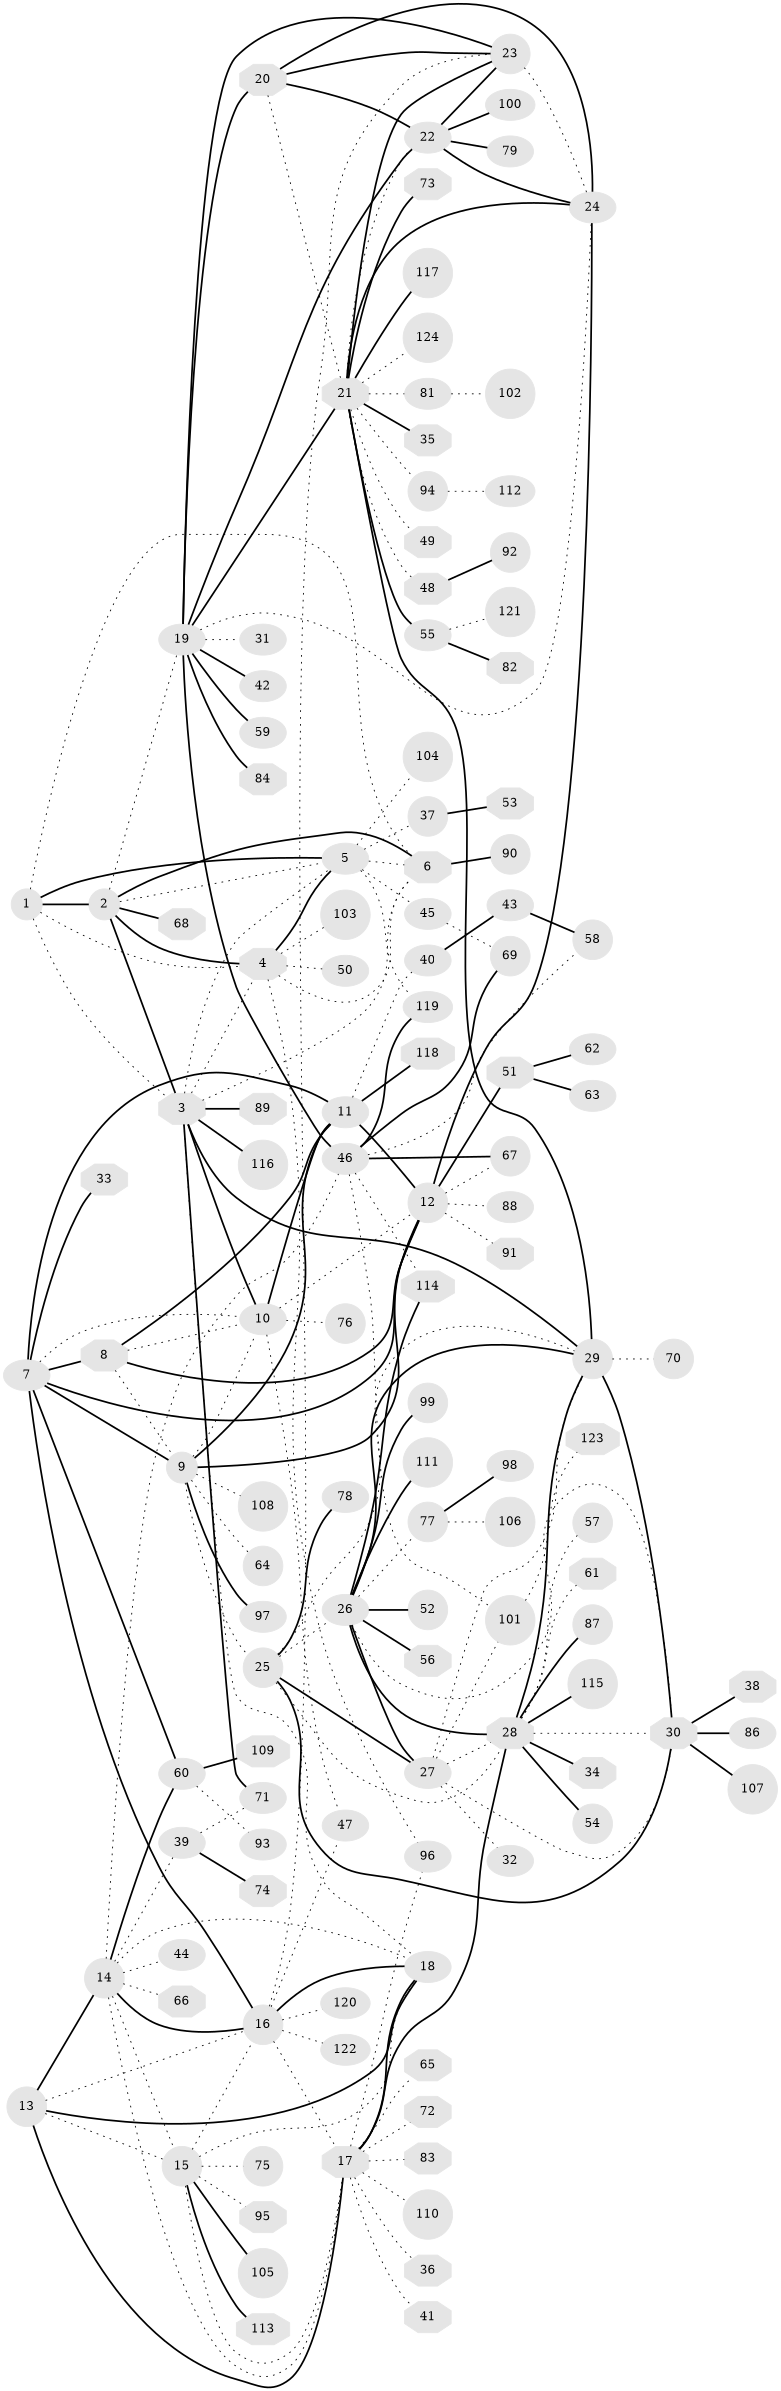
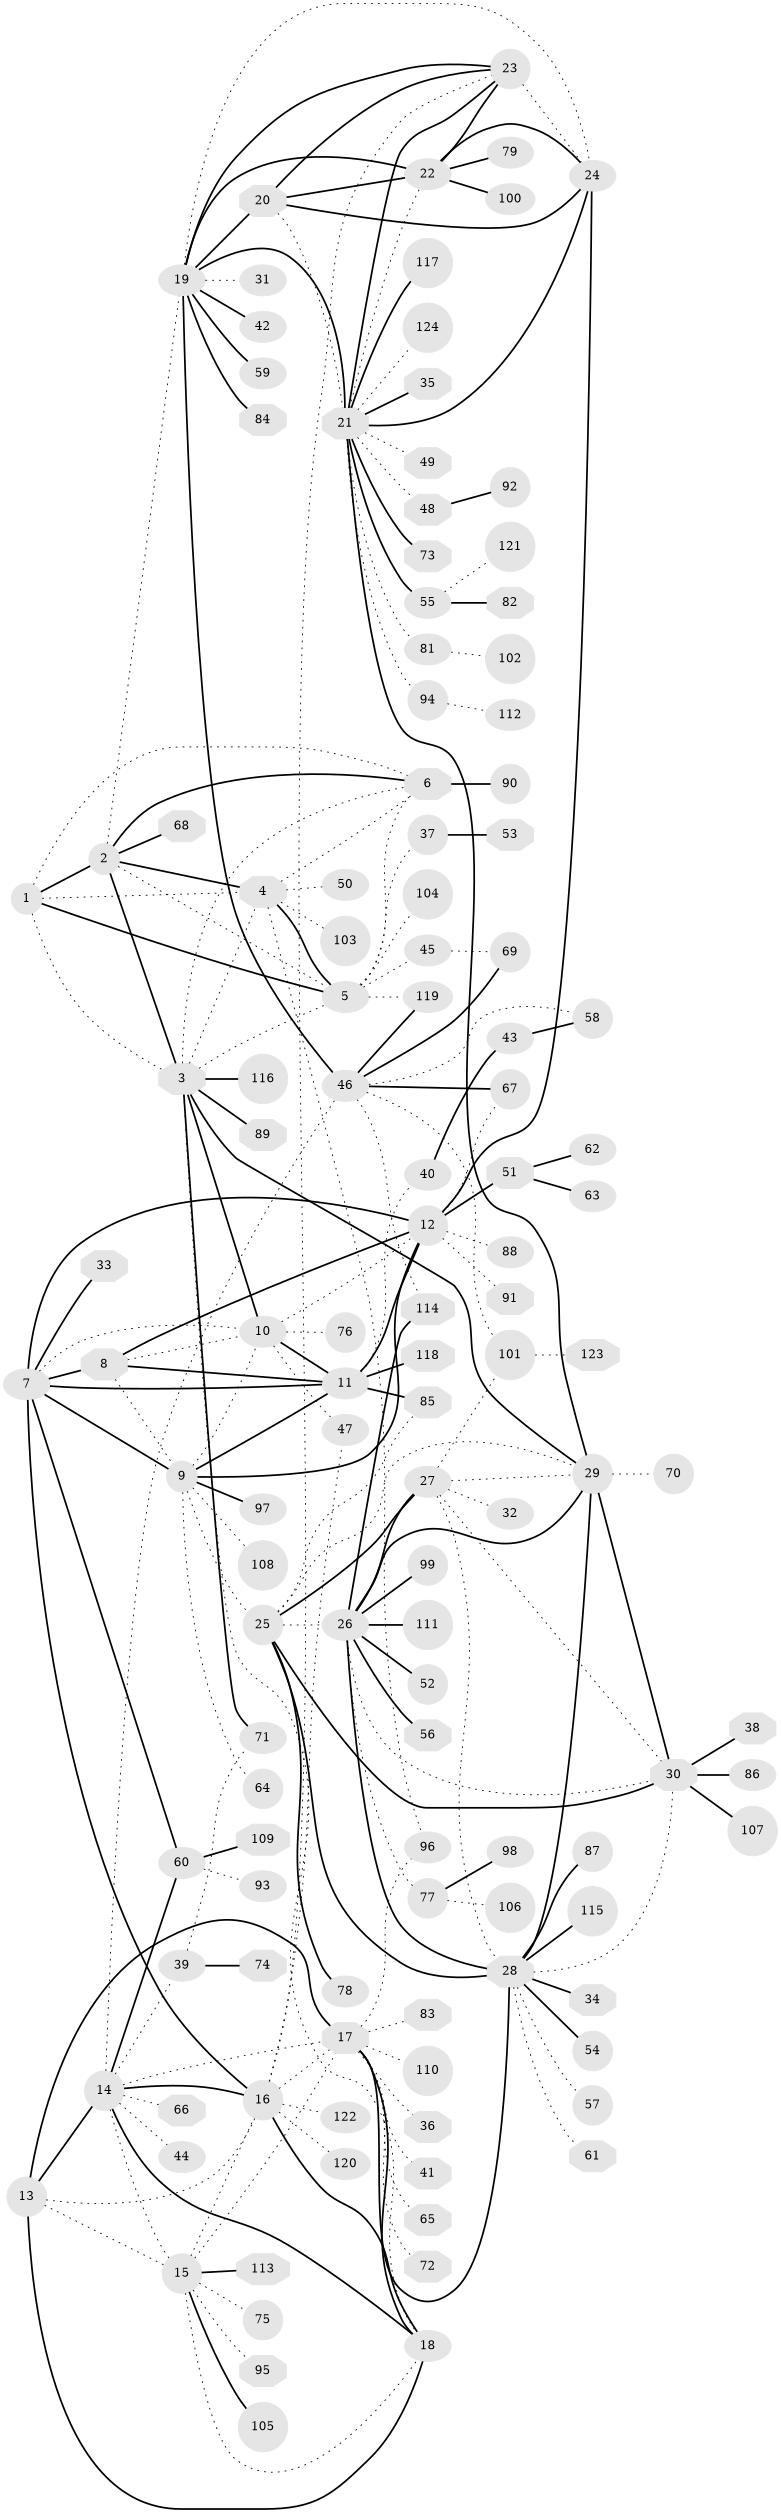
node "85": added
edge "25" -- "28": style dotted -> bold
edge "18" -- "14": style dotted -> bold
